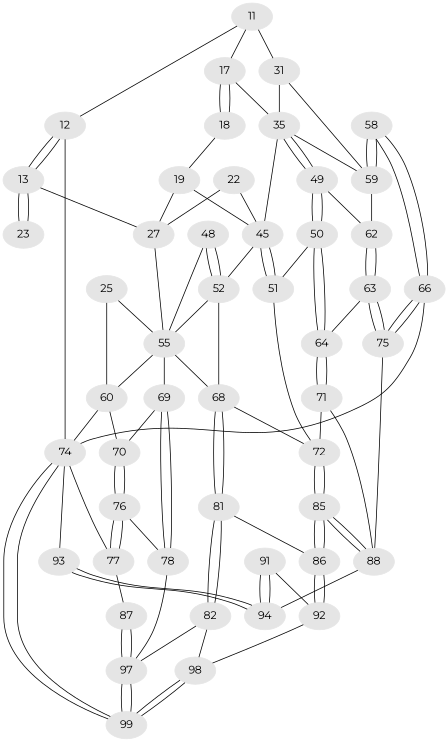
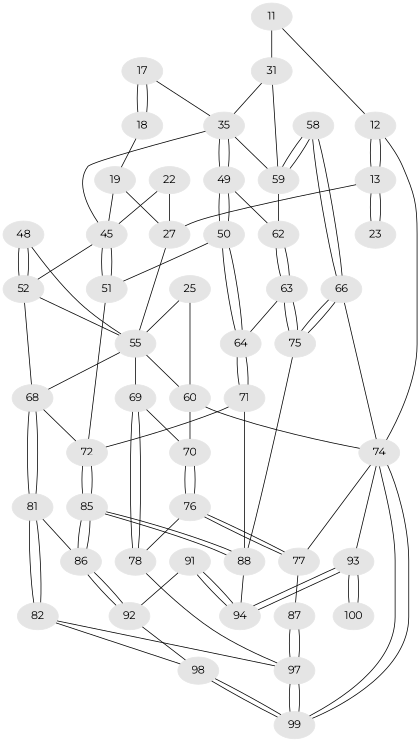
edge "11" -- "17": removed
node "100": added
